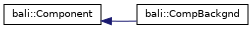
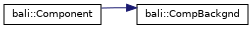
edge "bali::CompBackgnd" -> "bali::Component": reversed
